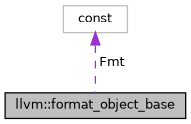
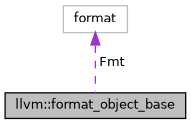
node "const": label "const" -> "format"
